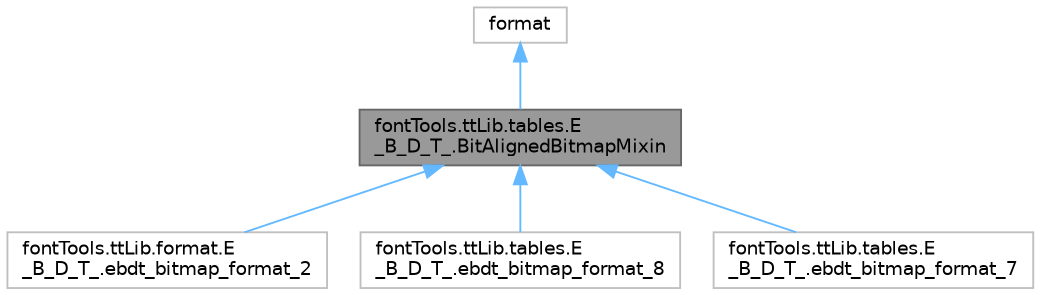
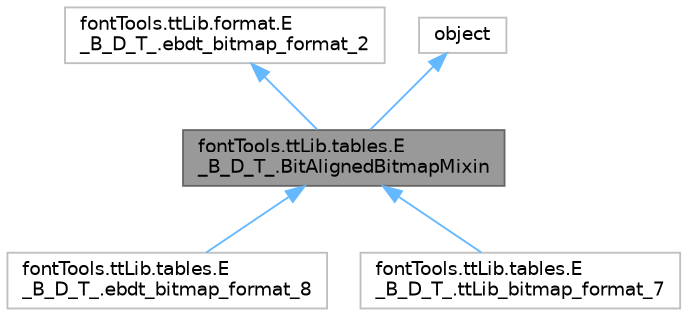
node "format": label "format" -> "object"
edge "fontTools.ttLib.format.E _B_D_T_.ebdt_bitmap_format_2" -> "fontTools.ttLib.tables.E _B_D_T_.BitAlignedBitmapMixin": reversed
node "fontTools.ttLib.tables.E _B_D_T_.ebdt_bitmap_format_7": label "fontTools.ttLib.tables.E _B_D_T_.ebdt_bitmap_format_7" -> "fontTools.ttLib.tables.E _B_D_T_.ttLib_bitmap_format_7"
